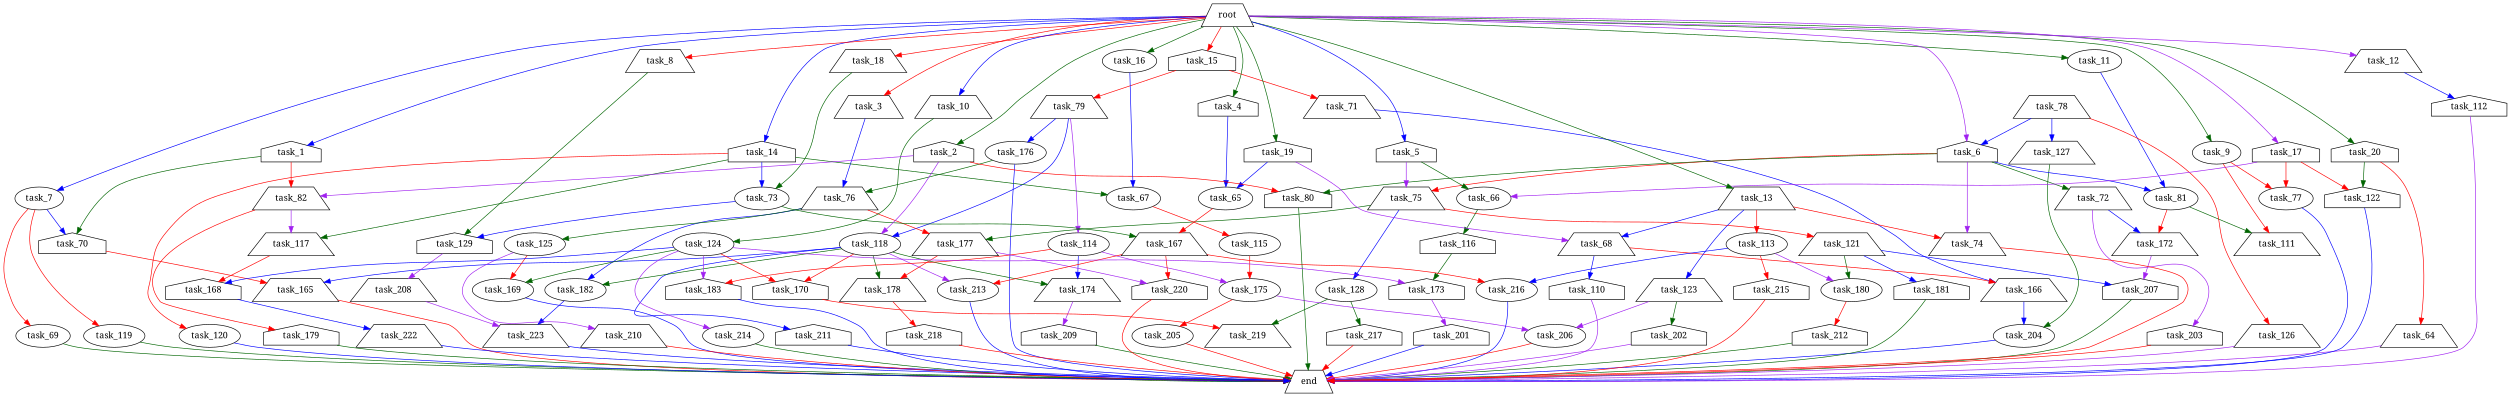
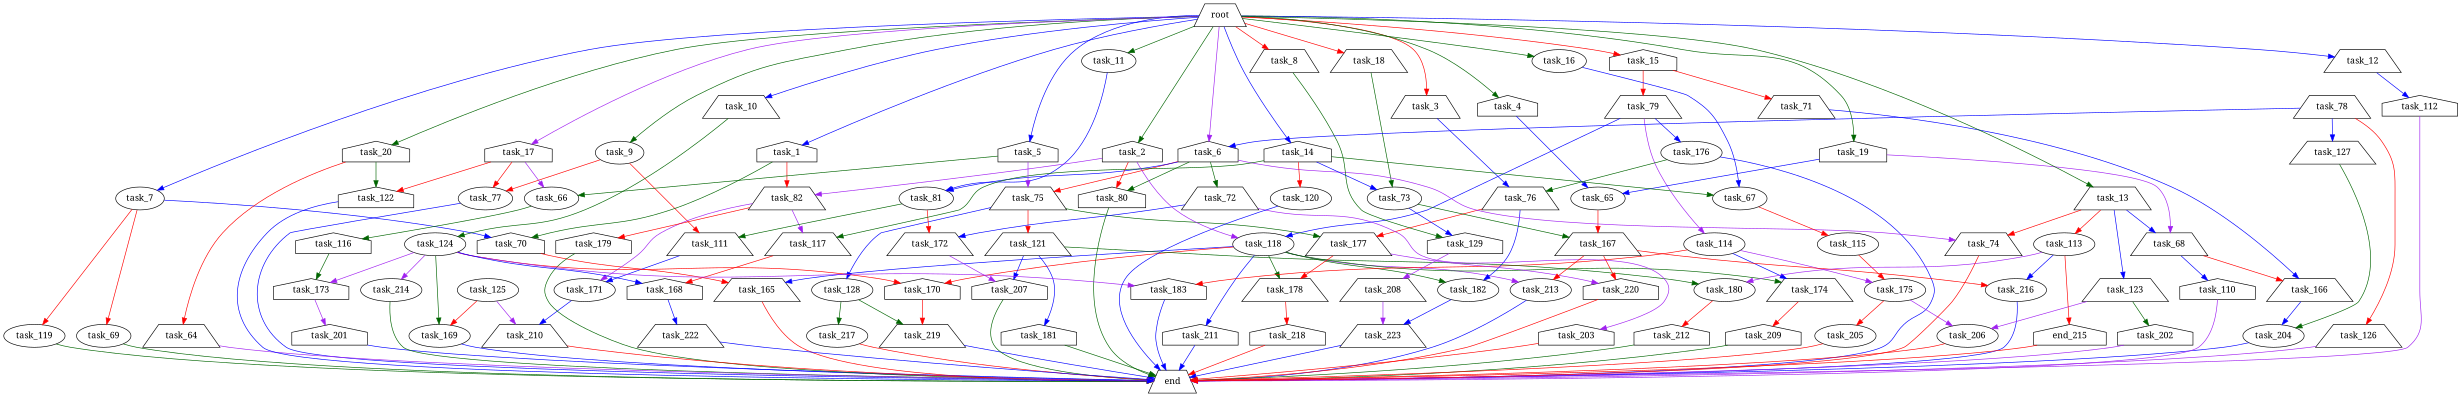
edge "root" -> "task_12": color purple -> blue
edge "task_76" -> "task_125": removed
node "task_171": added
node "task_215": label "task_215" -> "end_215"
edge "task_174" -> "task_209": color purple -> red
node "task_217": shape house -> ellipse
edge "task_219" -> "end": added
